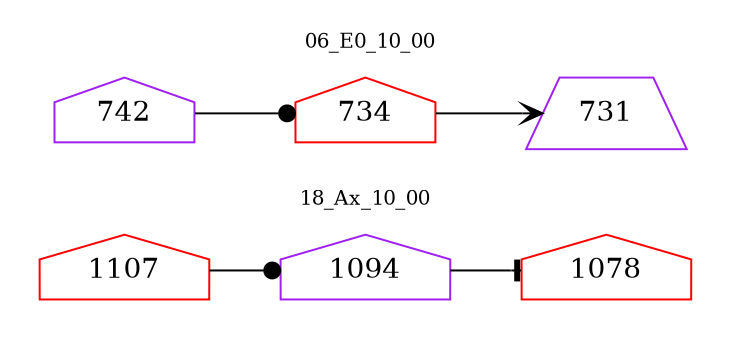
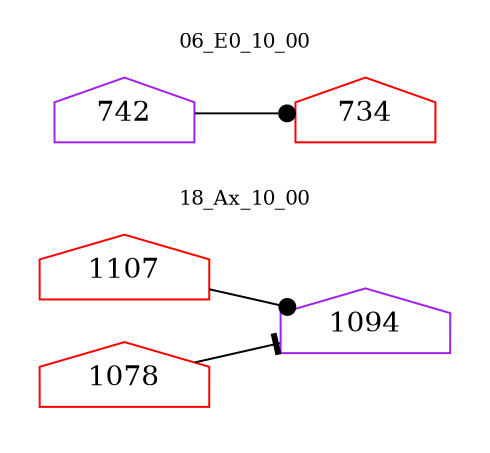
node "731": removed
edge "1094" -> "1078": reversed
